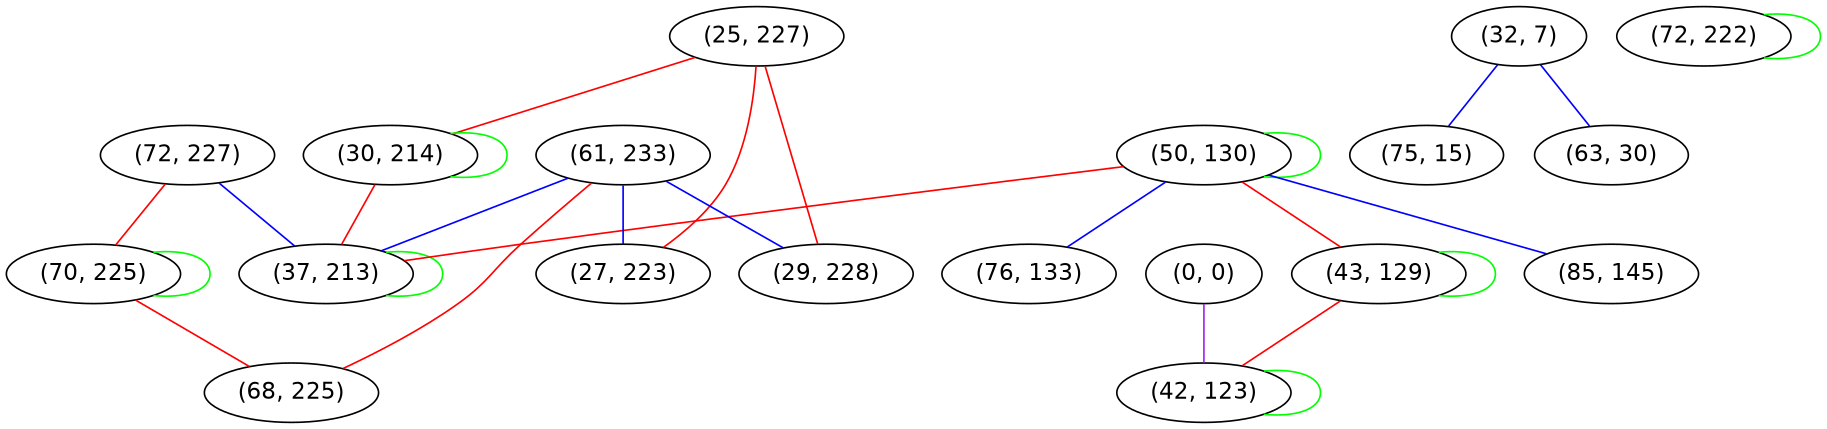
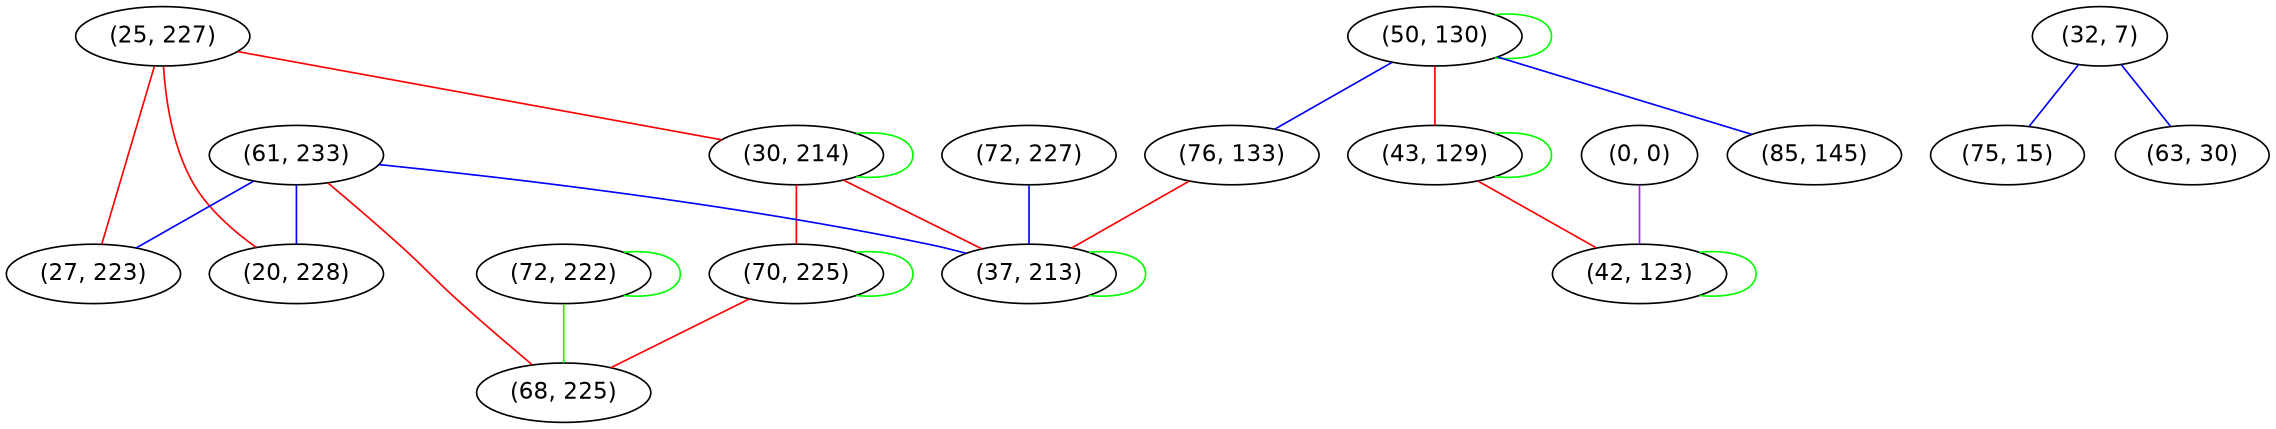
edge "(50, 130)" -- "(37, 213)": now "(76, 133)" -- "(37, 213)"
edge "(72, 227)" -- "(70, 225)": now "(30, 214)" -- "(70, 225)"
node "(29, 228)": label "(29, 228)" -> "(20, 228)"
edge "(72, 222)" -- "(68, 225)": added
